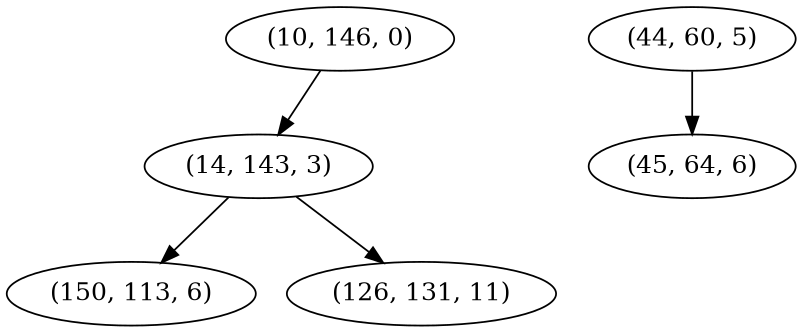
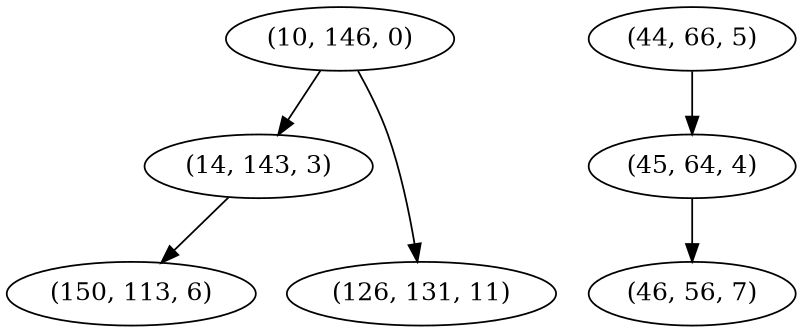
node "(44, 60, 5)": label "(44, 60, 5)" -> "(44, 66, 5)"
node "(45, 64, 6)": label "(45, 64, 6)" -> "(45, 64, 4)"
edge "(14, 143, 3)" -> "(126, 131, 11)": now "(10, 146, 0)" -> "(126, 131, 11)"
node "(46, 56, 7)": added
